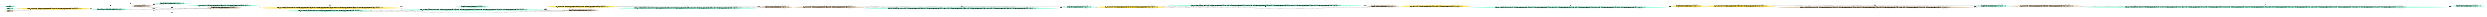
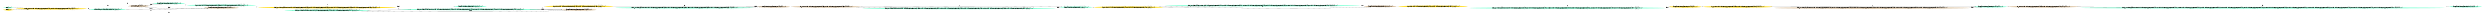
node "testMultiLine['0', '0', '1']": removed
node "testLine['0', '1', '0']": fillcolor tan -> gold
